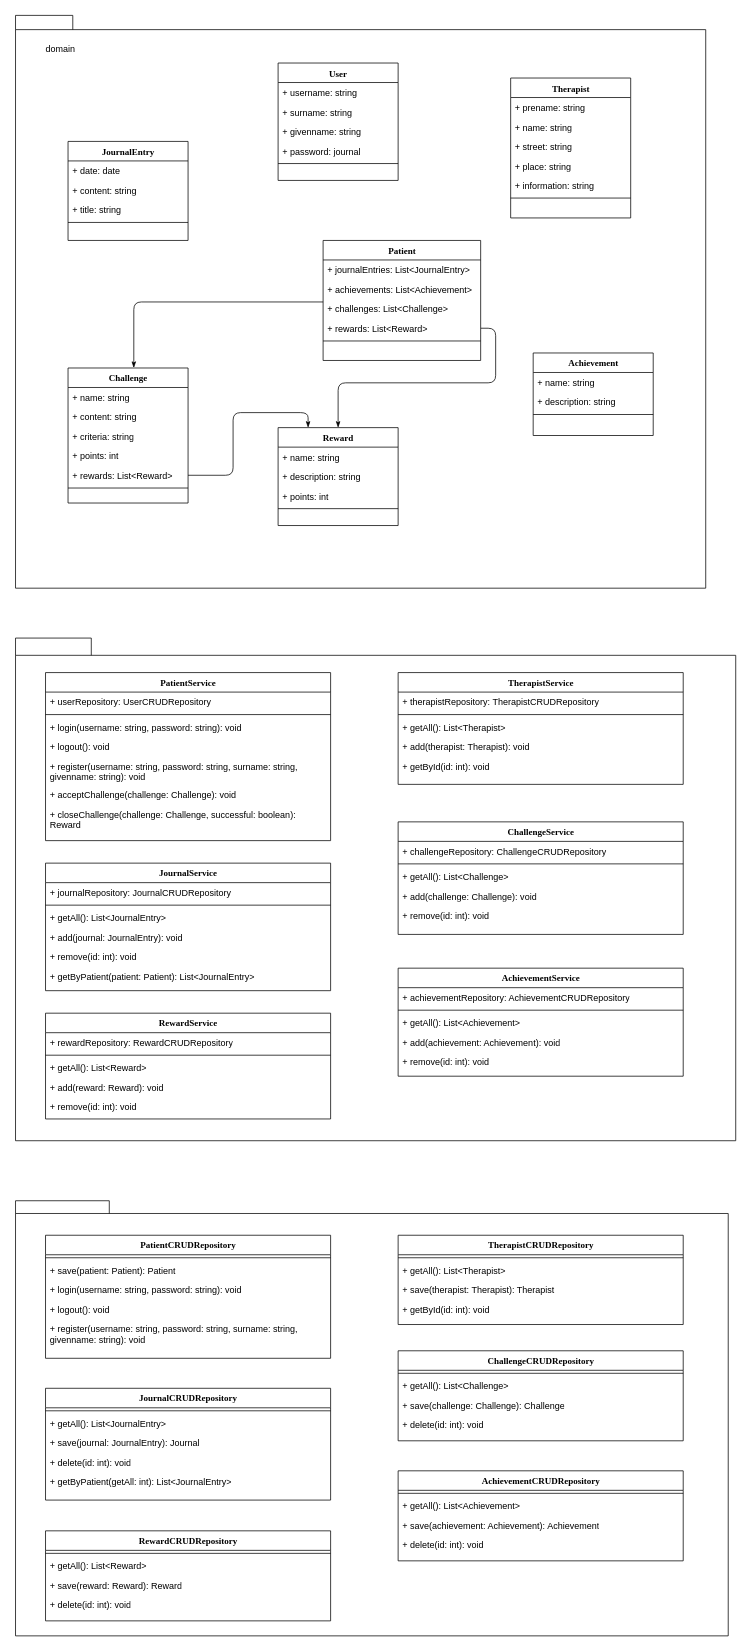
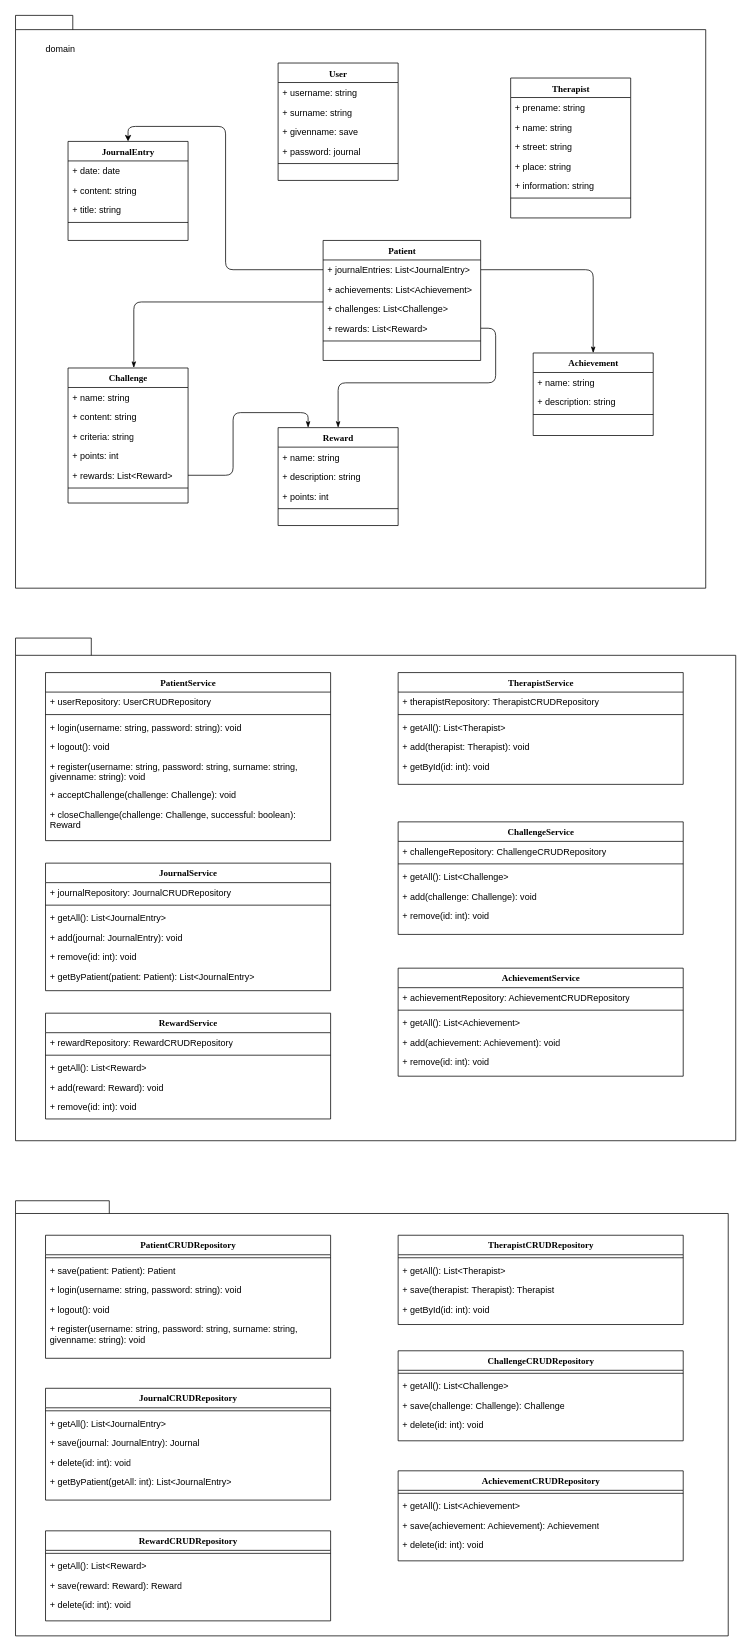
node "+ givenname: string": label "+ givenname: string" -> "+ givenname: save"
edge "+ journalEntries: List<JournalEntry>" -> "JournalEntry": added
edge "+ journalEntries: List<JournalEntry>" -> "Achievement": added
